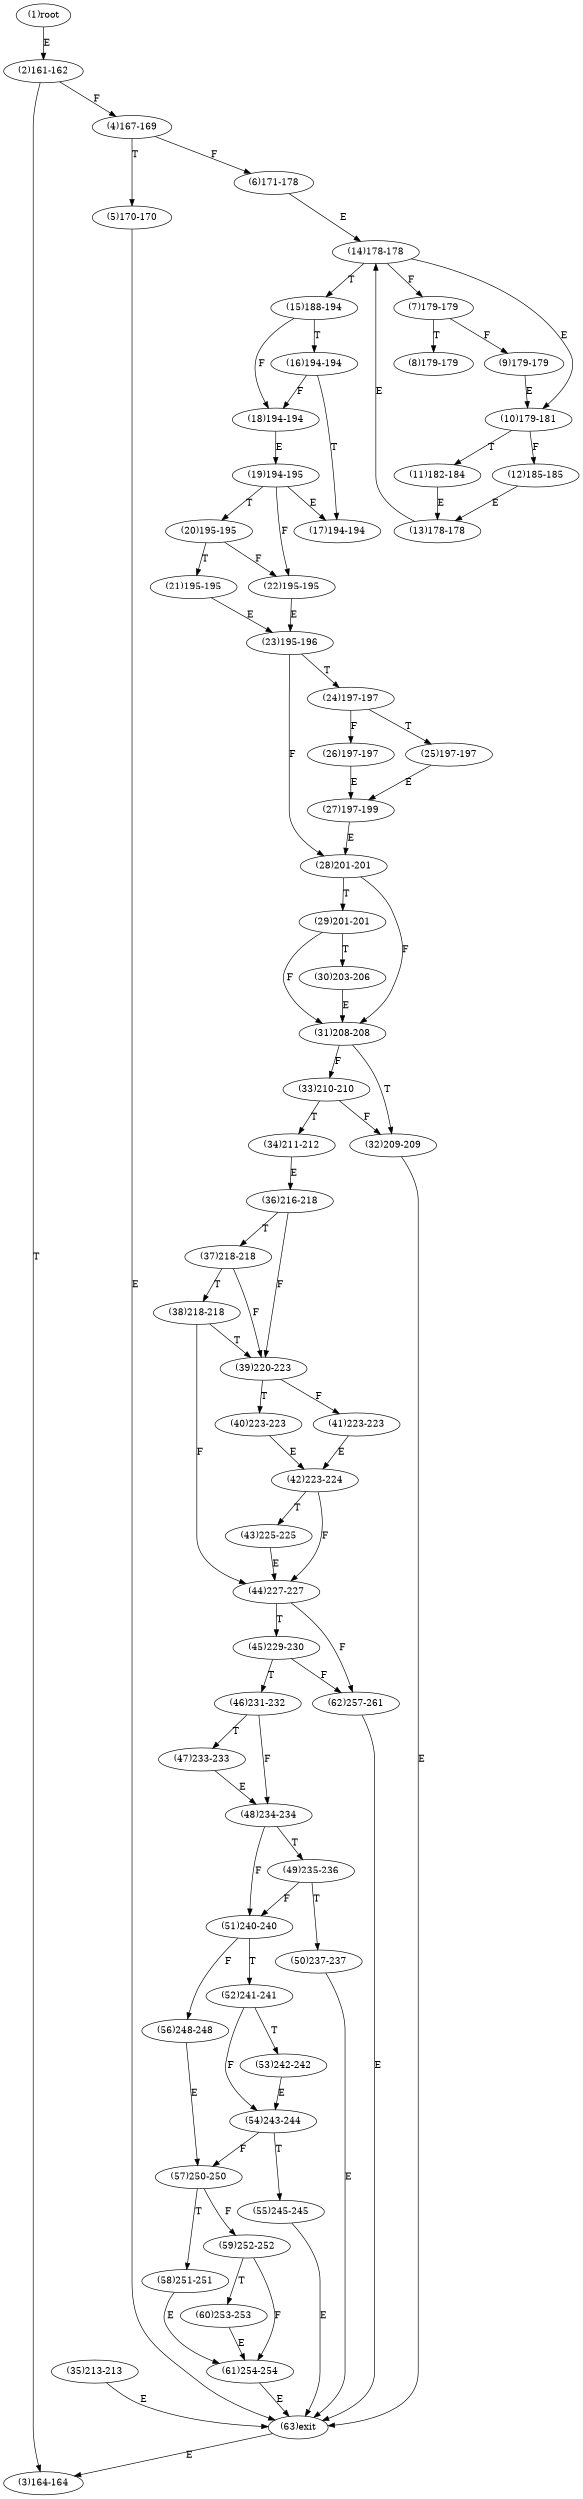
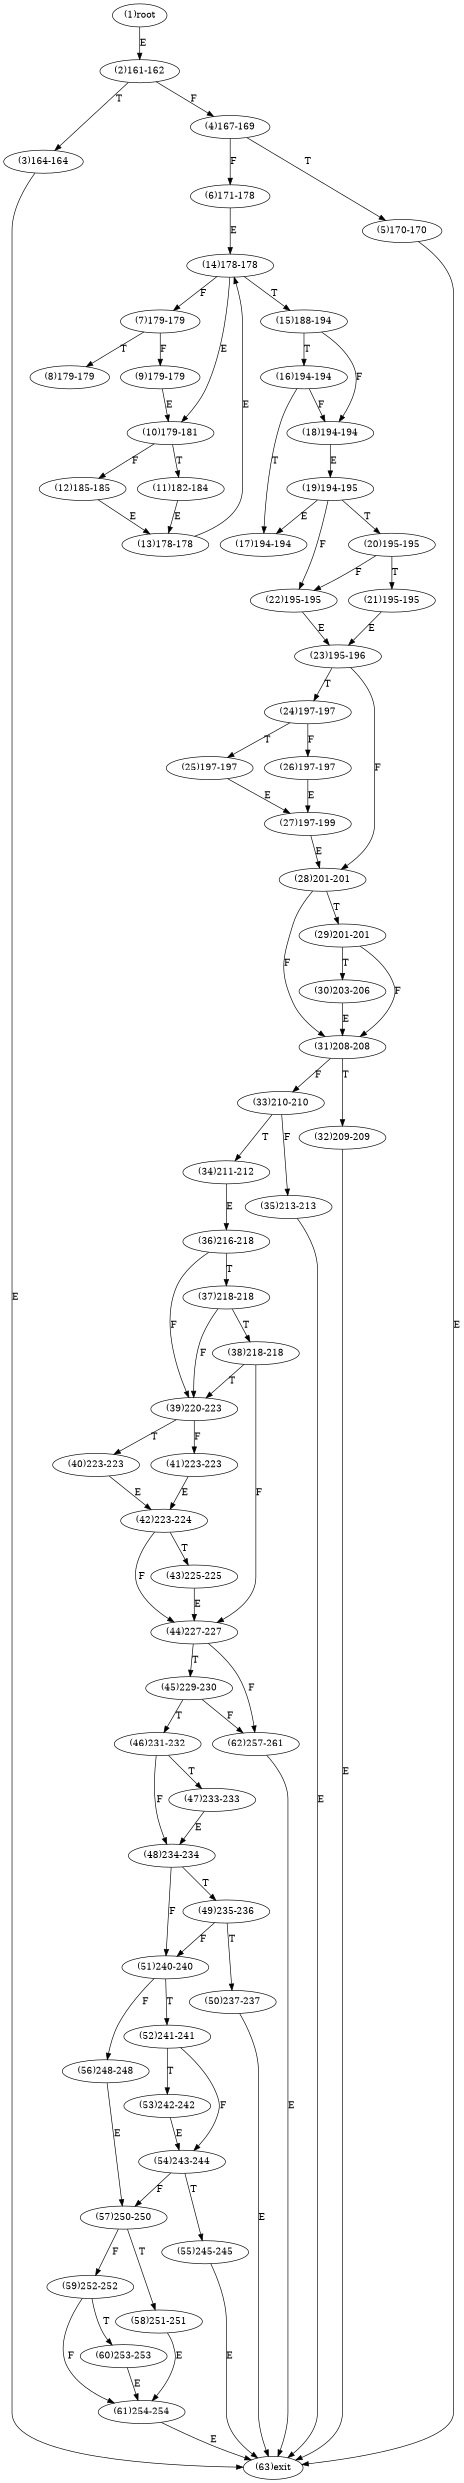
edge "(33)210-210" -> "(32)209-209": now "(33)210-210" -> "(35)213-213"
edge "(63)exit" -> "(3)164-164": reversed
